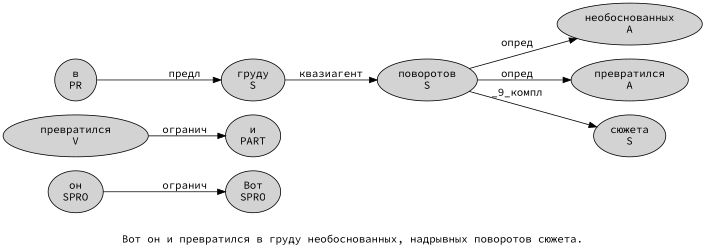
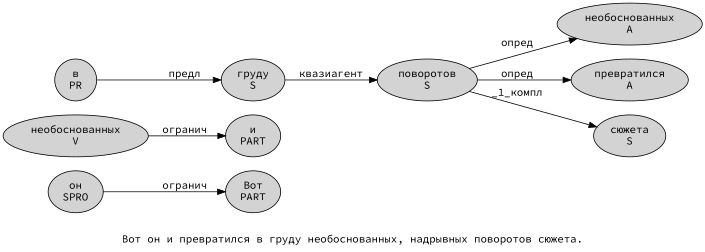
edge "поворотов S" -> "сюжета S": label "_9_компл" -> "_1_компл"
node "превратился V": label "превратился V" -> "необоснованных V"
node "Вот SPRO": label "Вот SPRO" -> "Вот PART"
